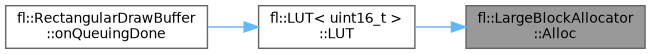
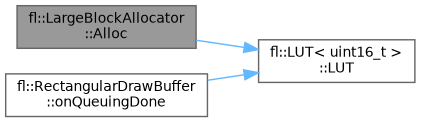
edge "fl::LUT< uint16_t > ::LUT" -> "fl::LargeBlockAllocator ::Alloc": reversed
